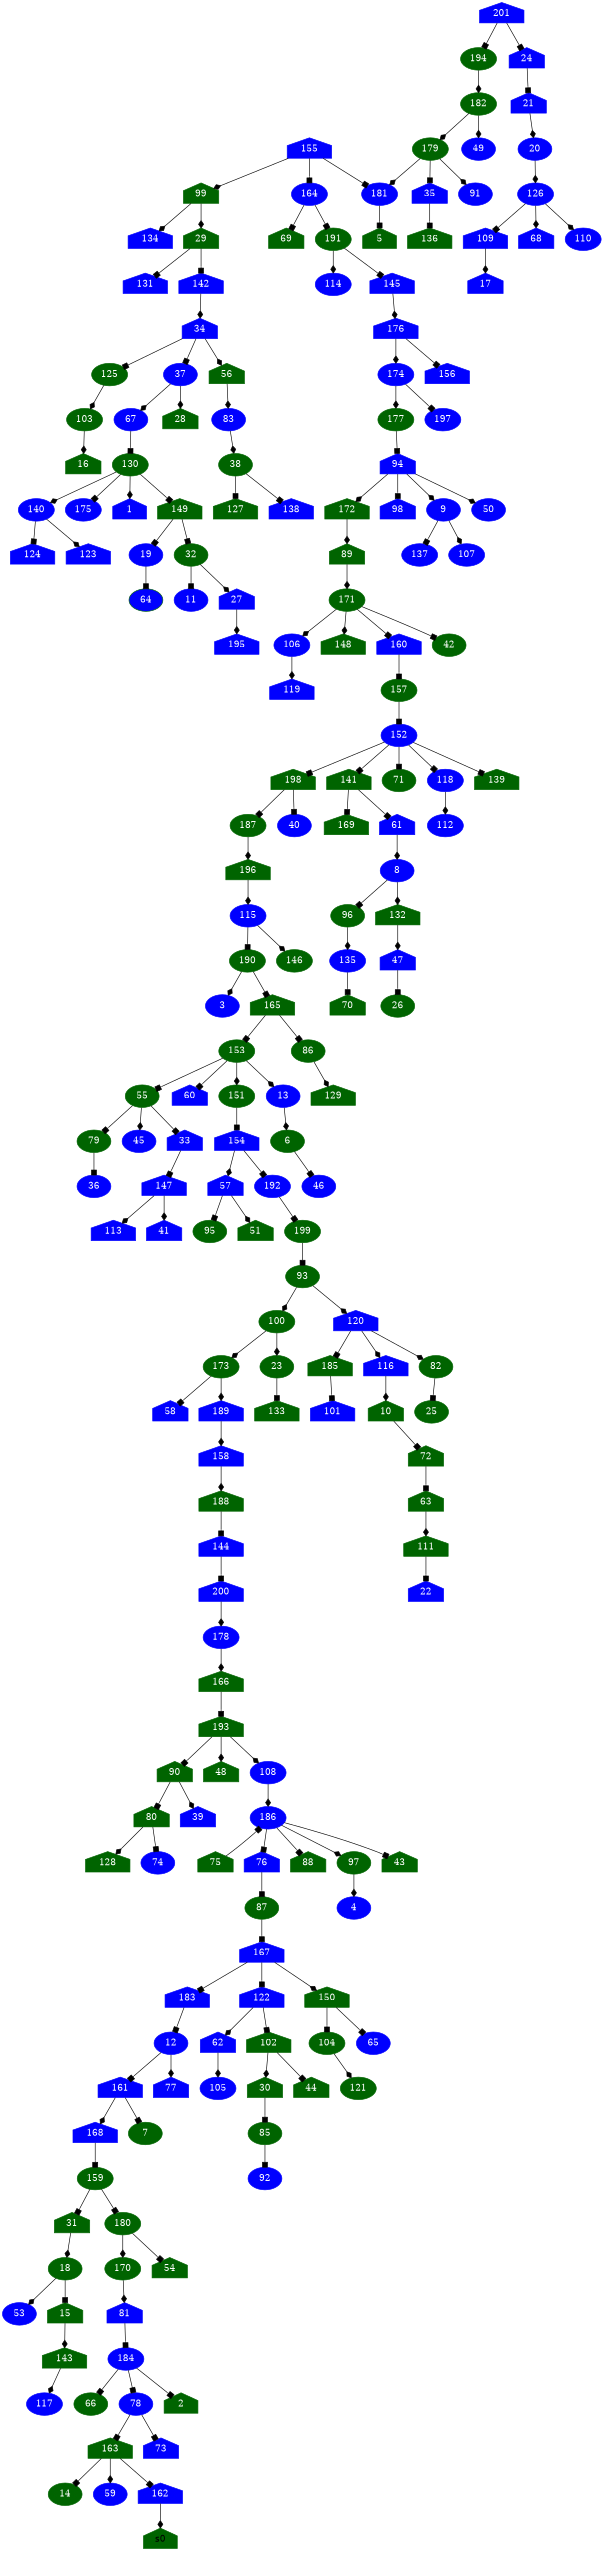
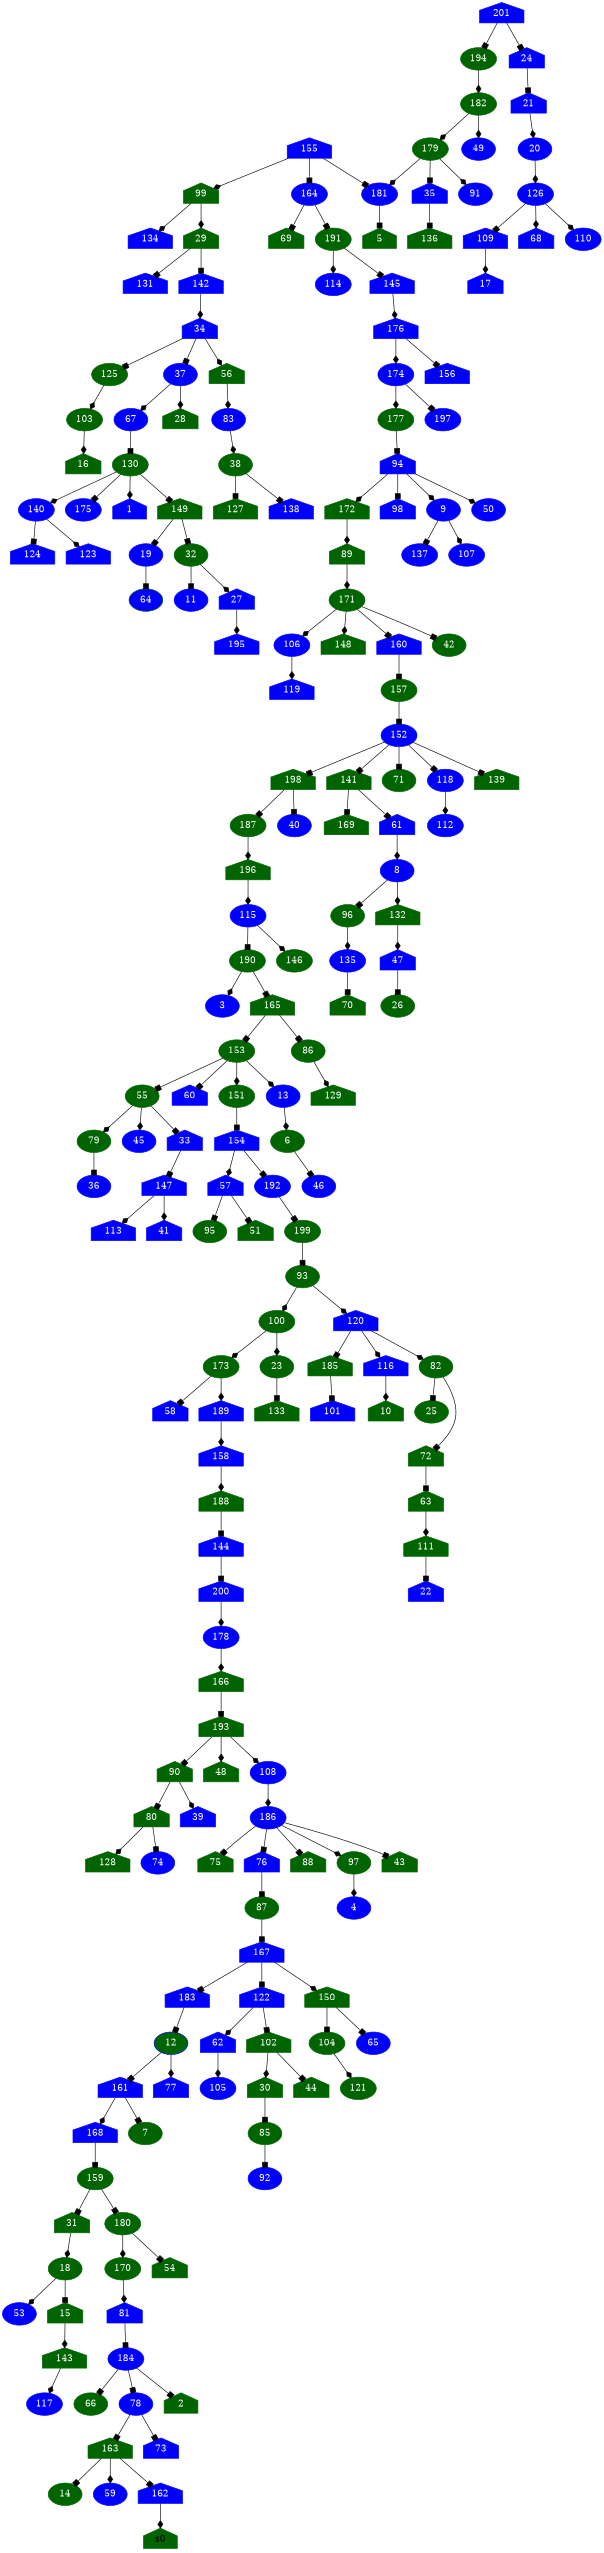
edge "55" -> "79": arrowhead box -> diamond
edge "57" -> "51": arrowhead diamond -> box
edge "10" -> "72": now "82" -> "72"
edge "75" -> "186": reversed
node "12": fillcolor blue -> darkgreen
